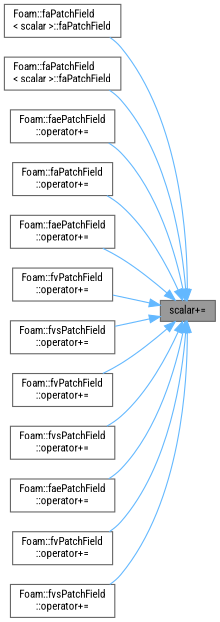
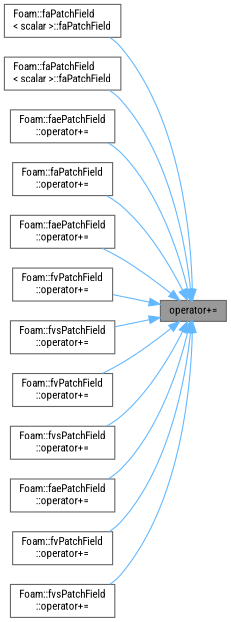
node "scalar+=": label "scalar+=" -> "operator+="
